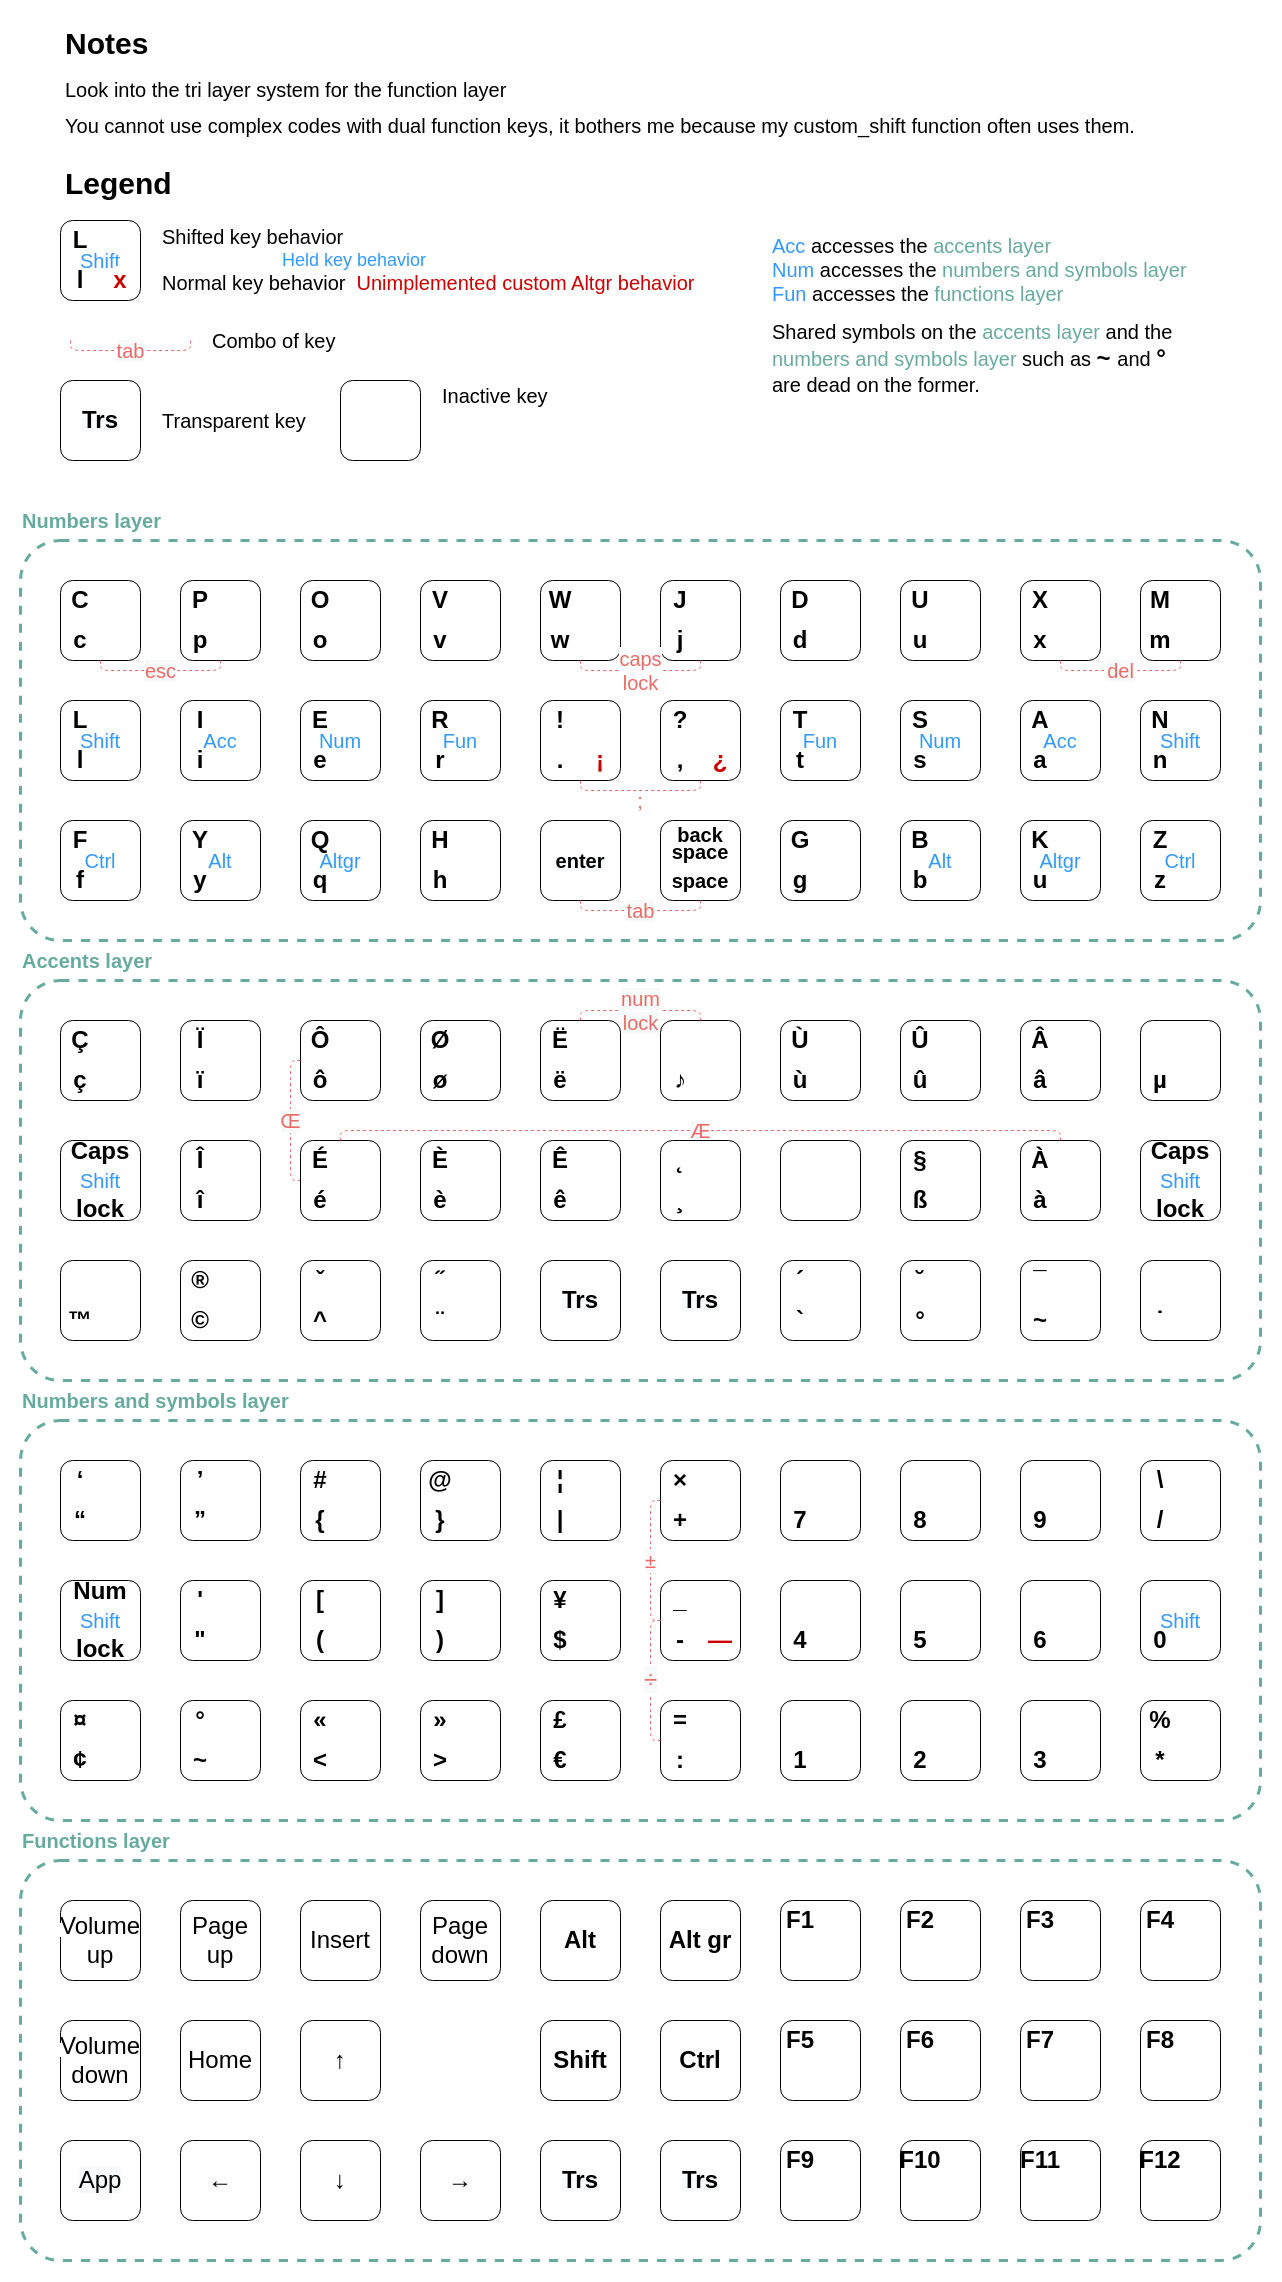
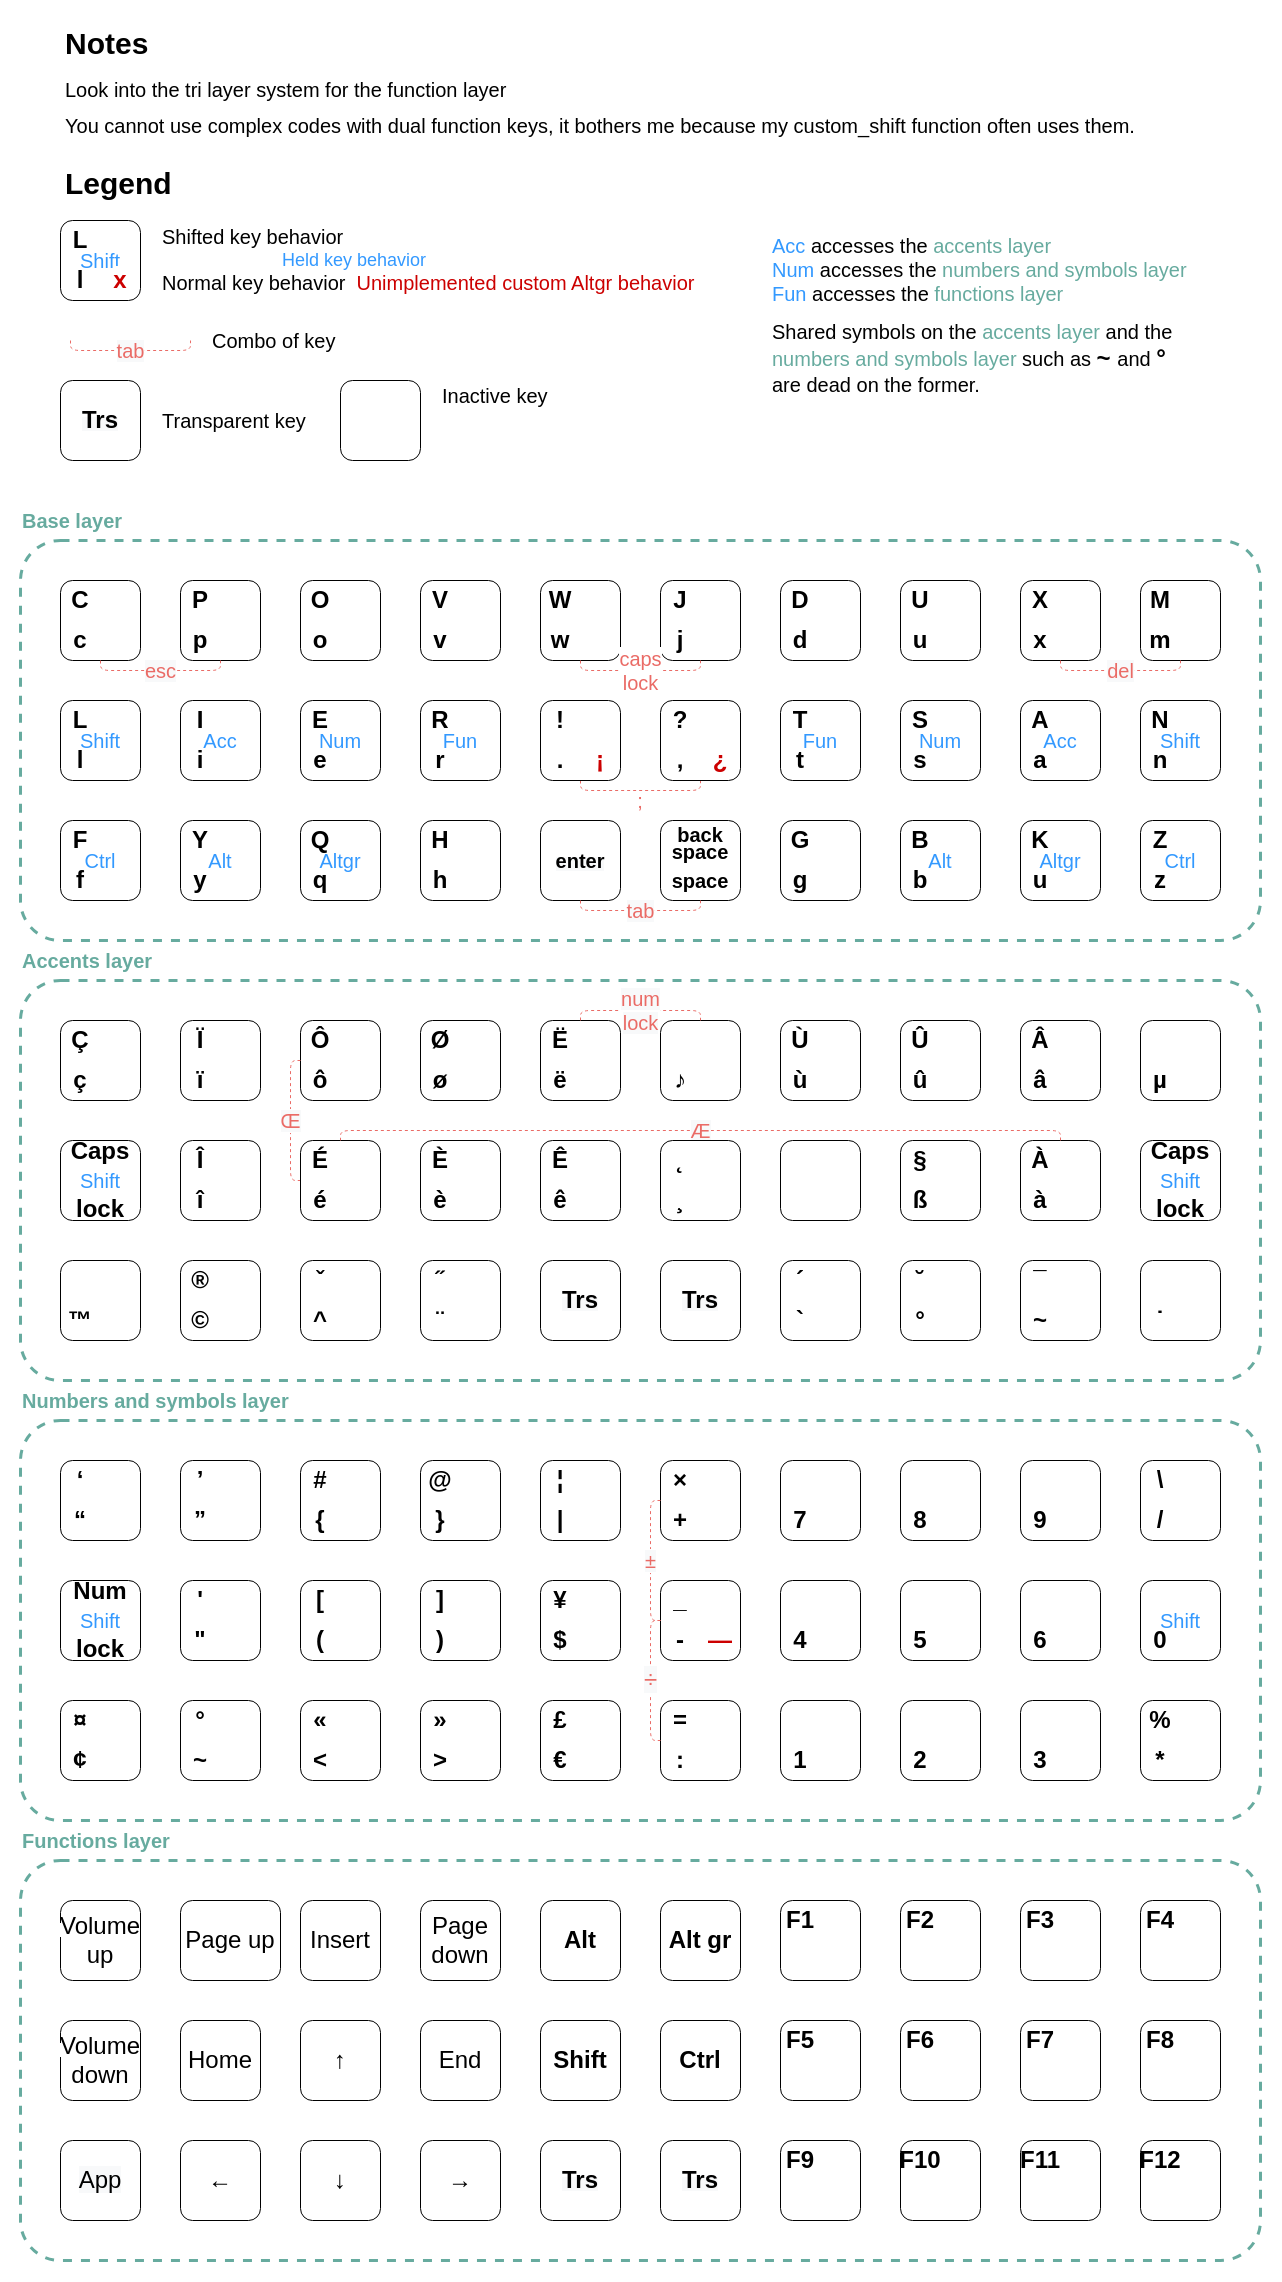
node "Numbers layer": label "Numbers layer" -> "Base layer"
node "Page up": size 80x80 -> 100x80
node "End": added
